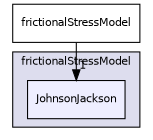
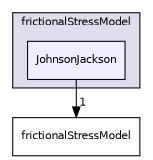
edge "frictionalStressModel" -> "JohnsonJackson": reversed
